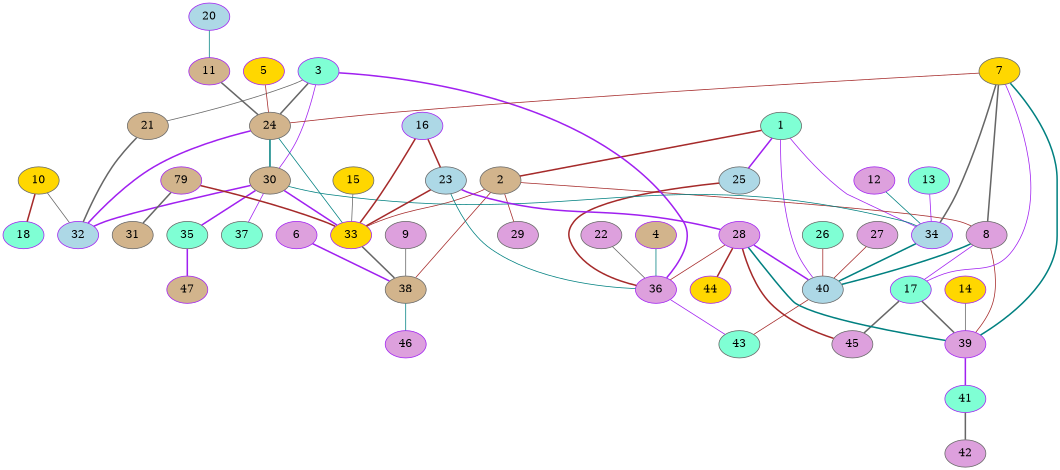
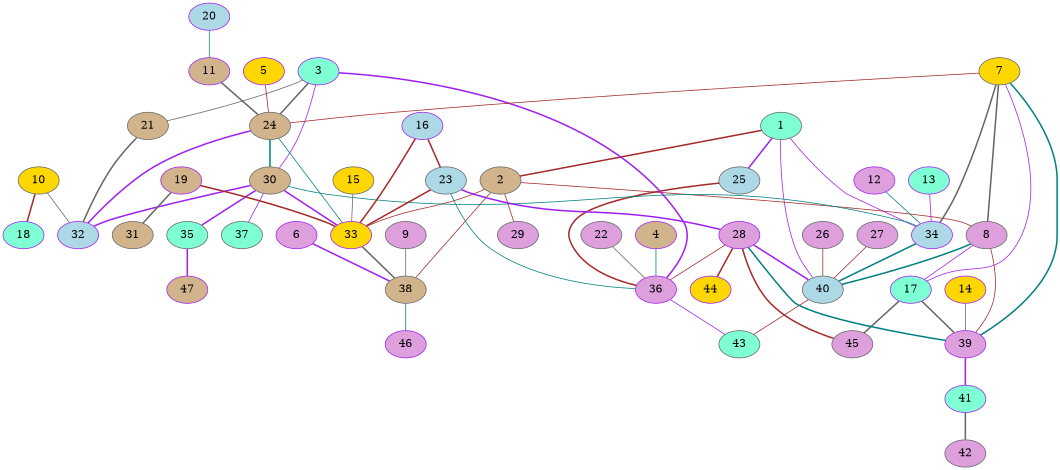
node "79": label "79" -> "19"
node "26": fillcolor aquamarine -> plum
